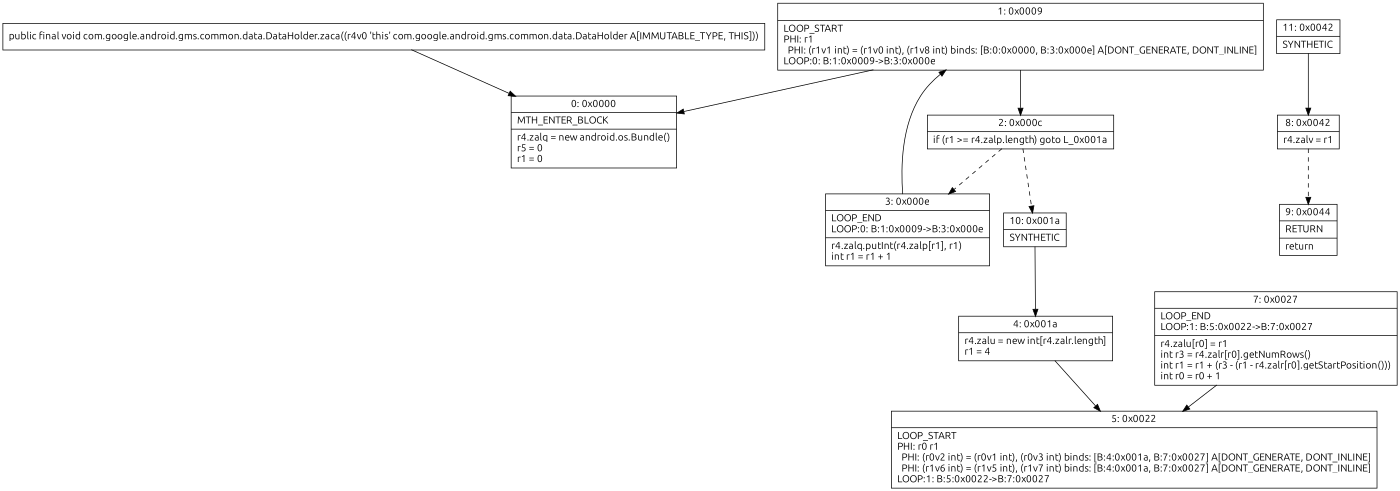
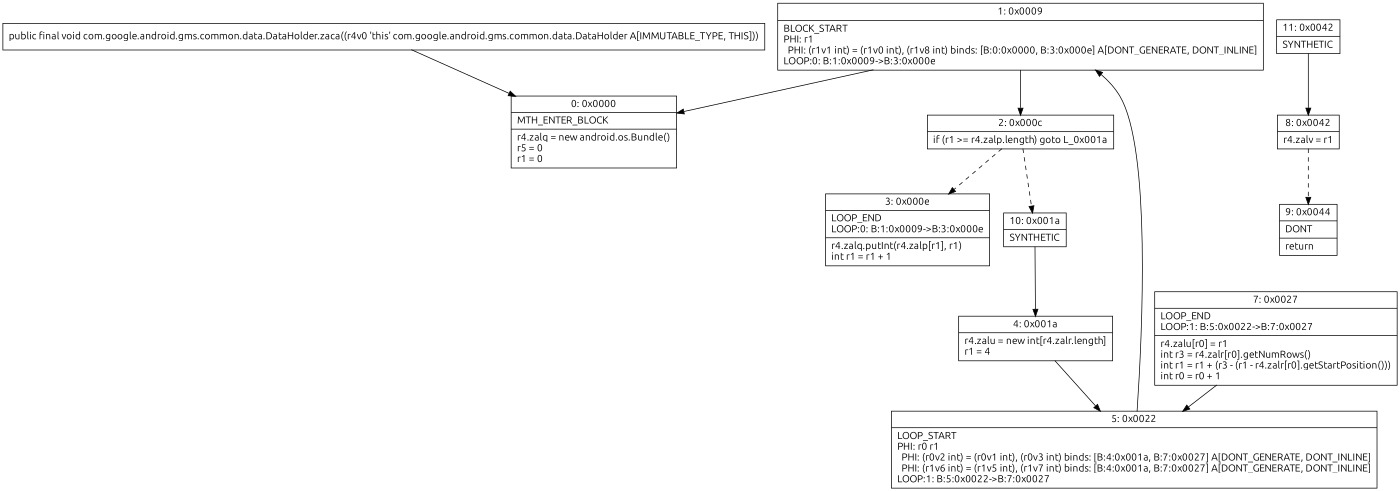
node "1: 0x0009": text "LOOP_START" -> "BLOCK_START"
edge "3: 0x000e" -> "1: 0x0009": now "5: 0x0022" -> "1: 0x0009"
node "9: 0x0044": text "RETURN" -> "DONT"
